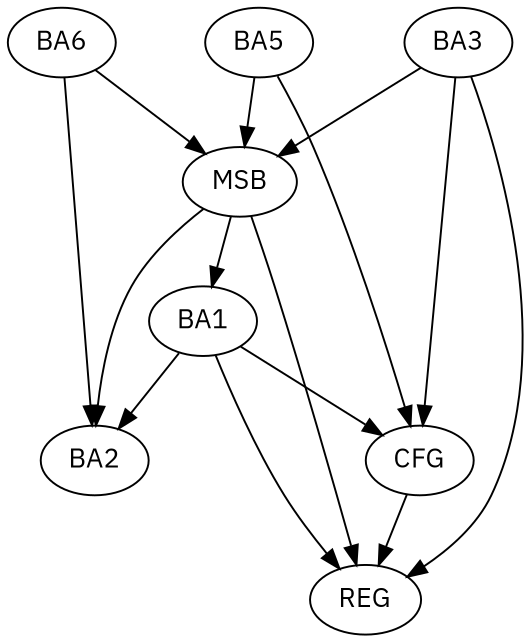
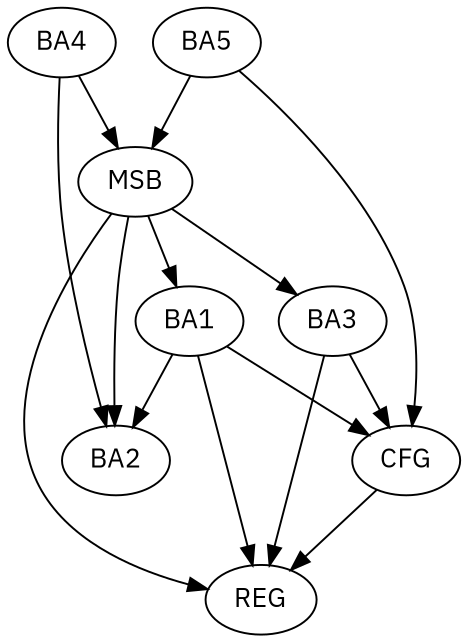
node "BA6": label "BA6" -> "BA4"
edge "BA3" -> "MSB": reversed
